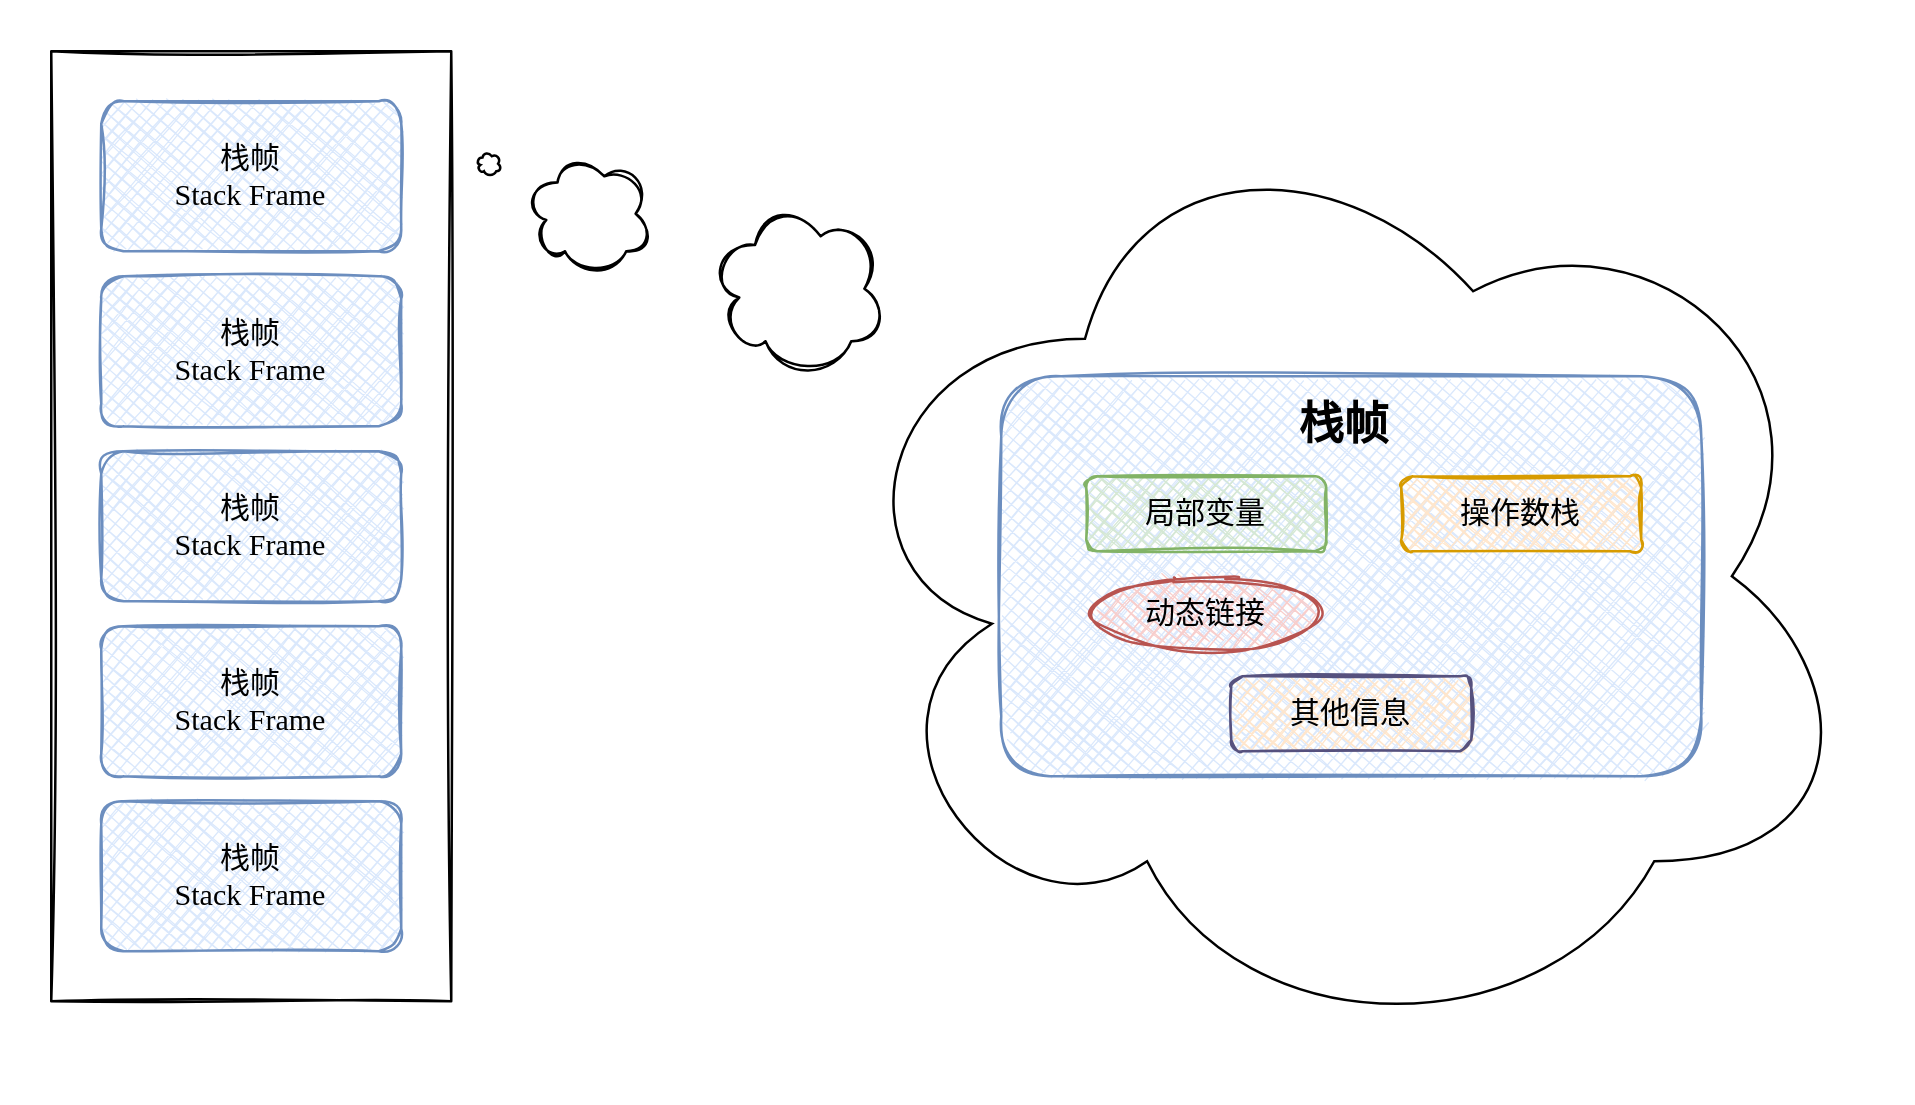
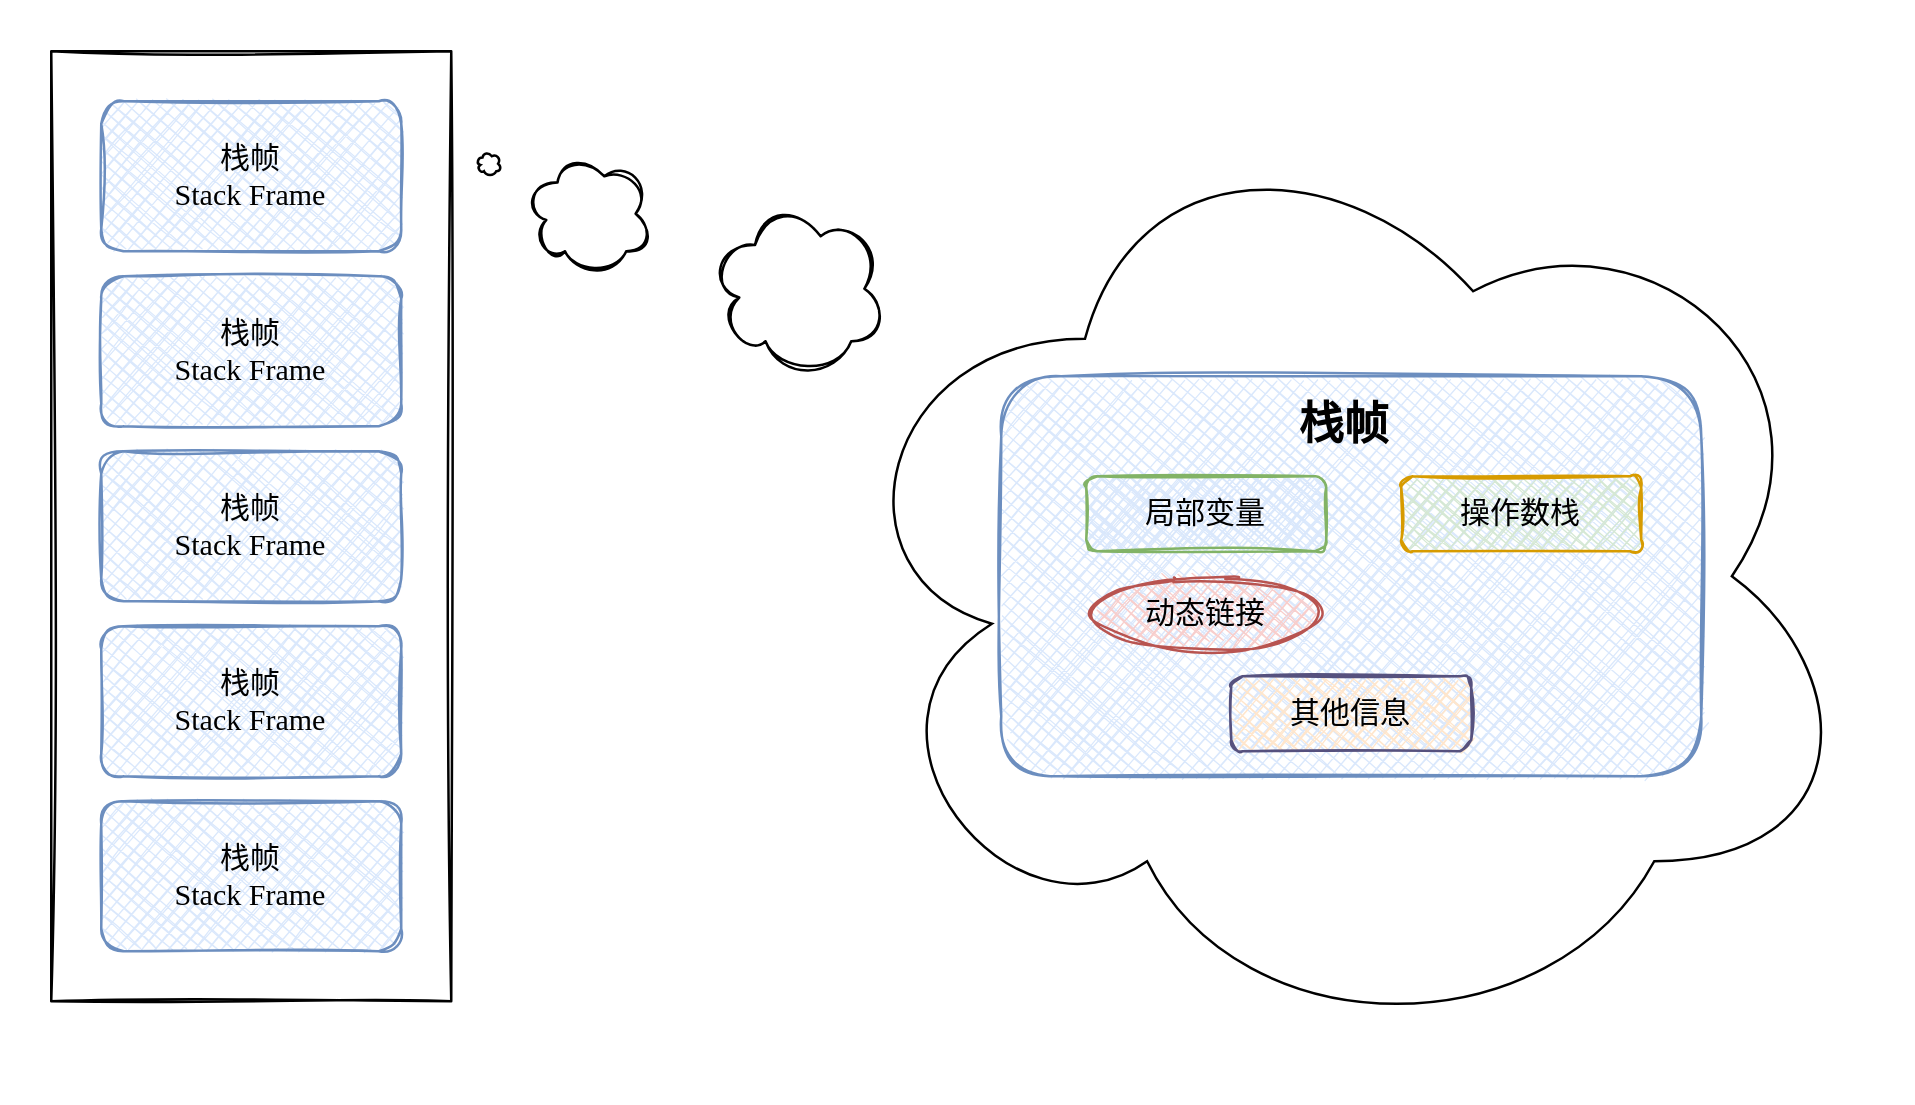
node "局部变量": fillcolor #d5e8d4 -> #dae8fc
node "操作数栈": fillcolor #ffe6cc -> #d5e8d4
